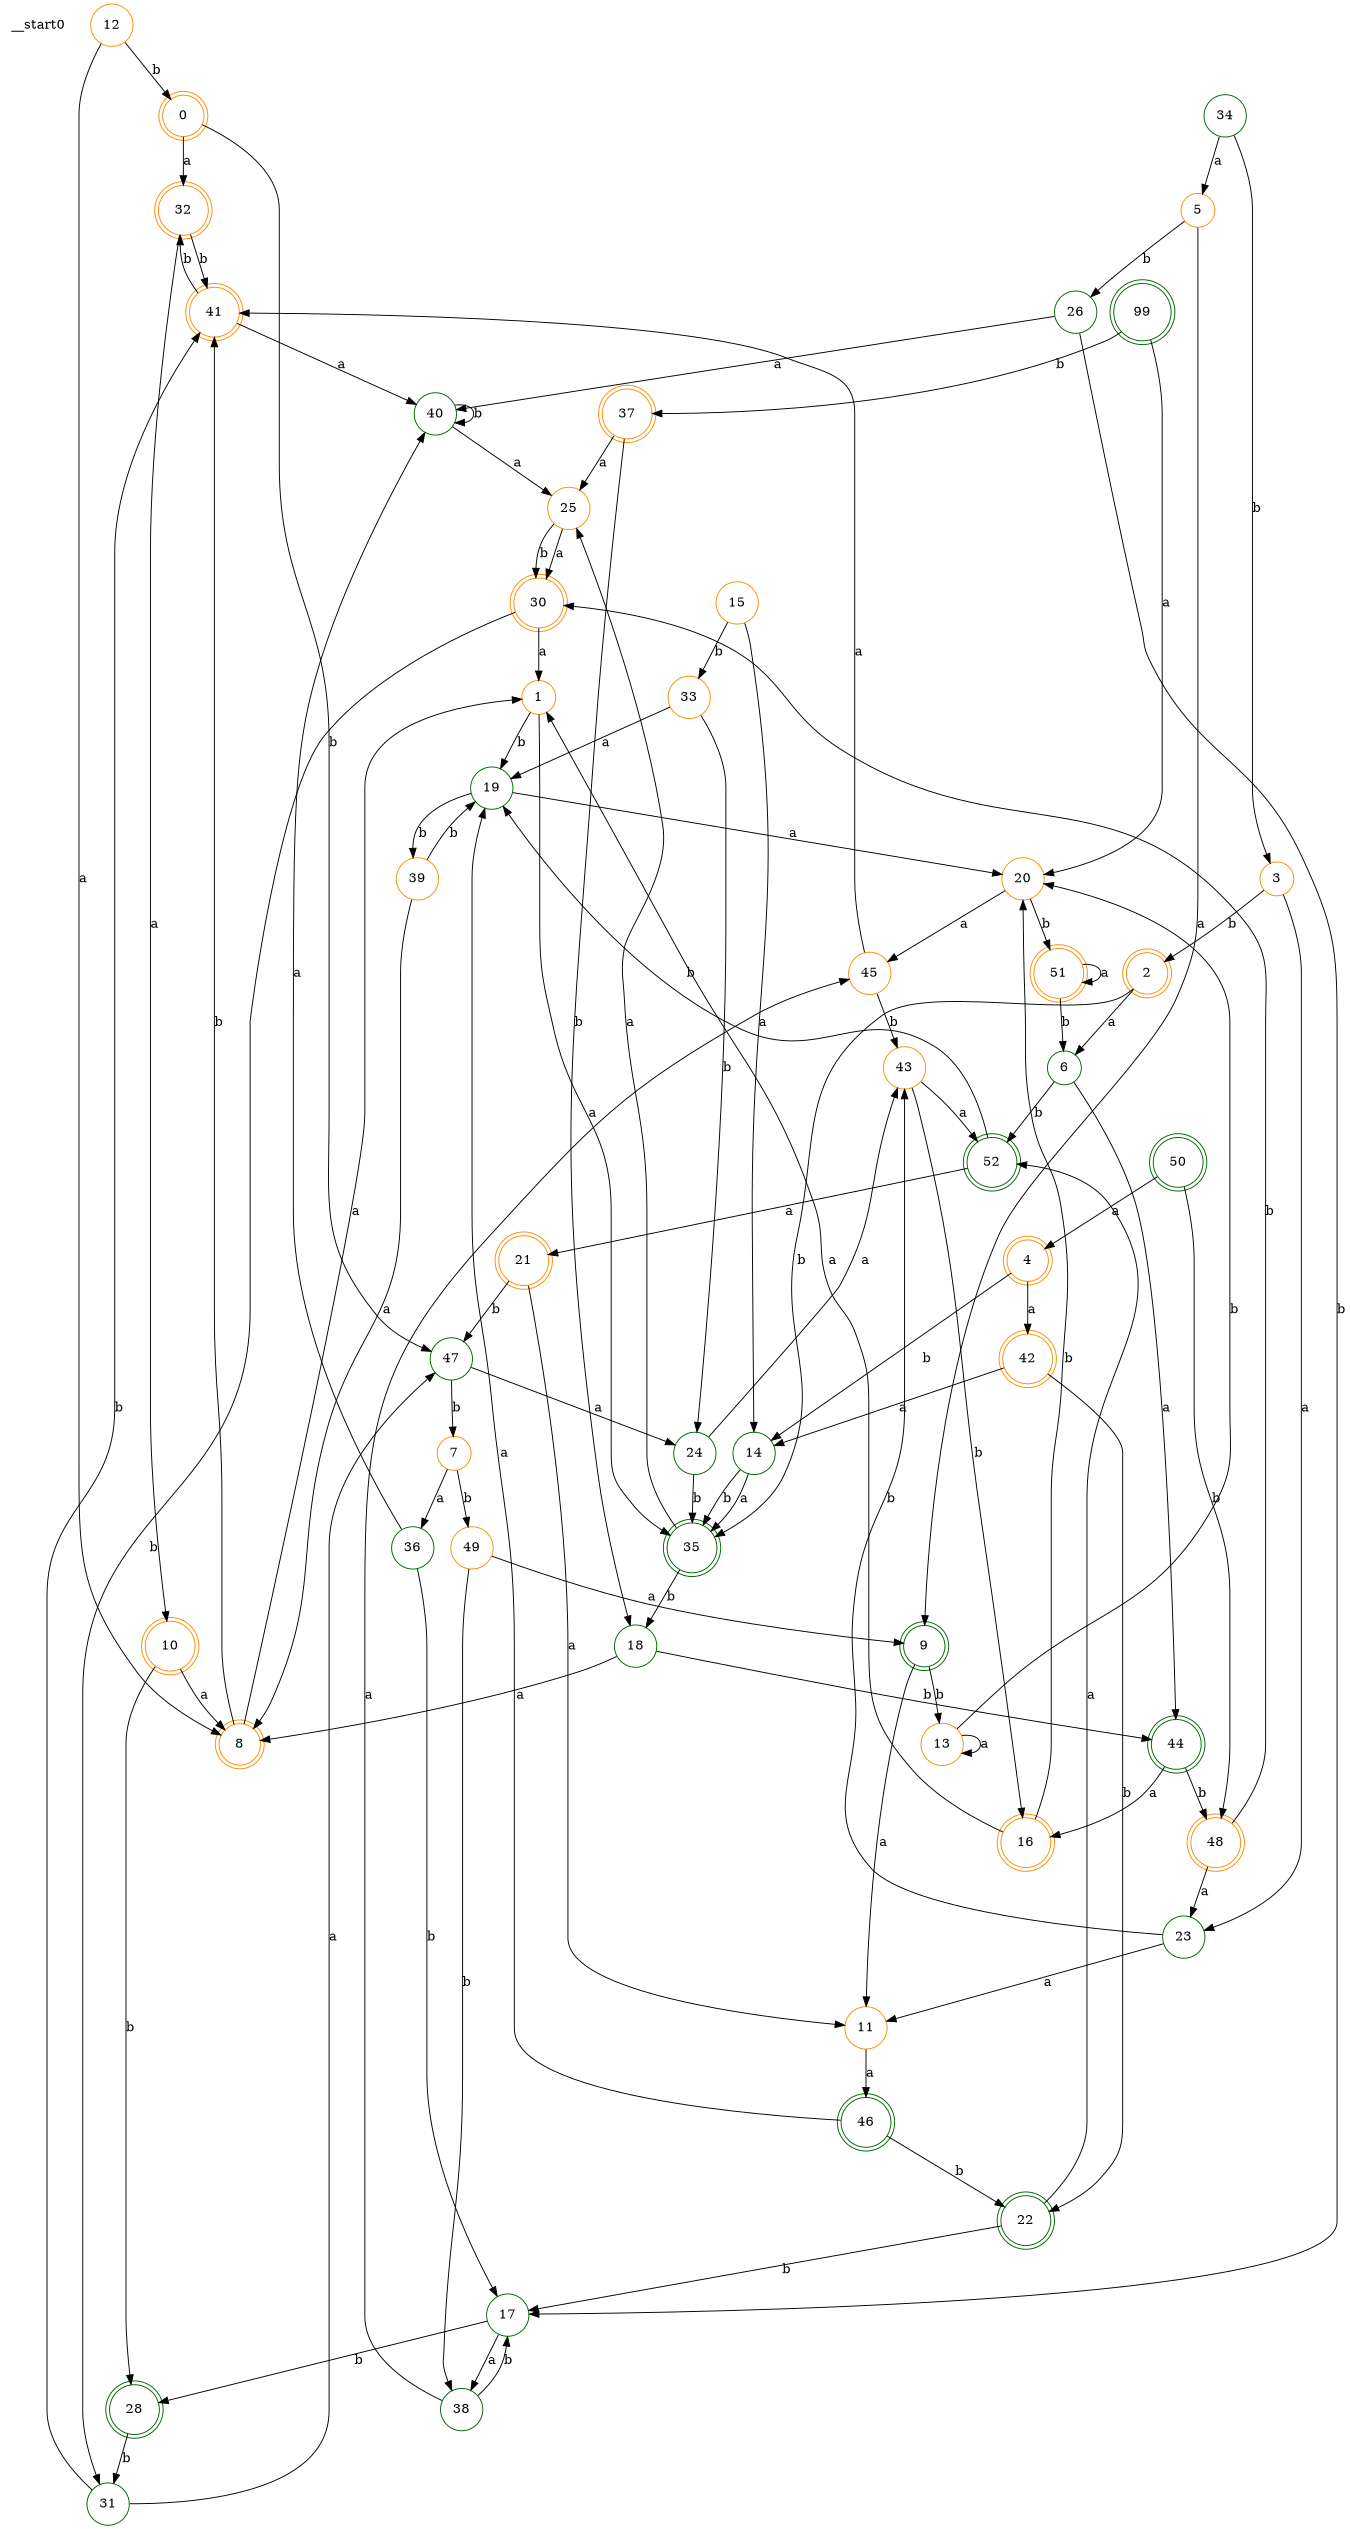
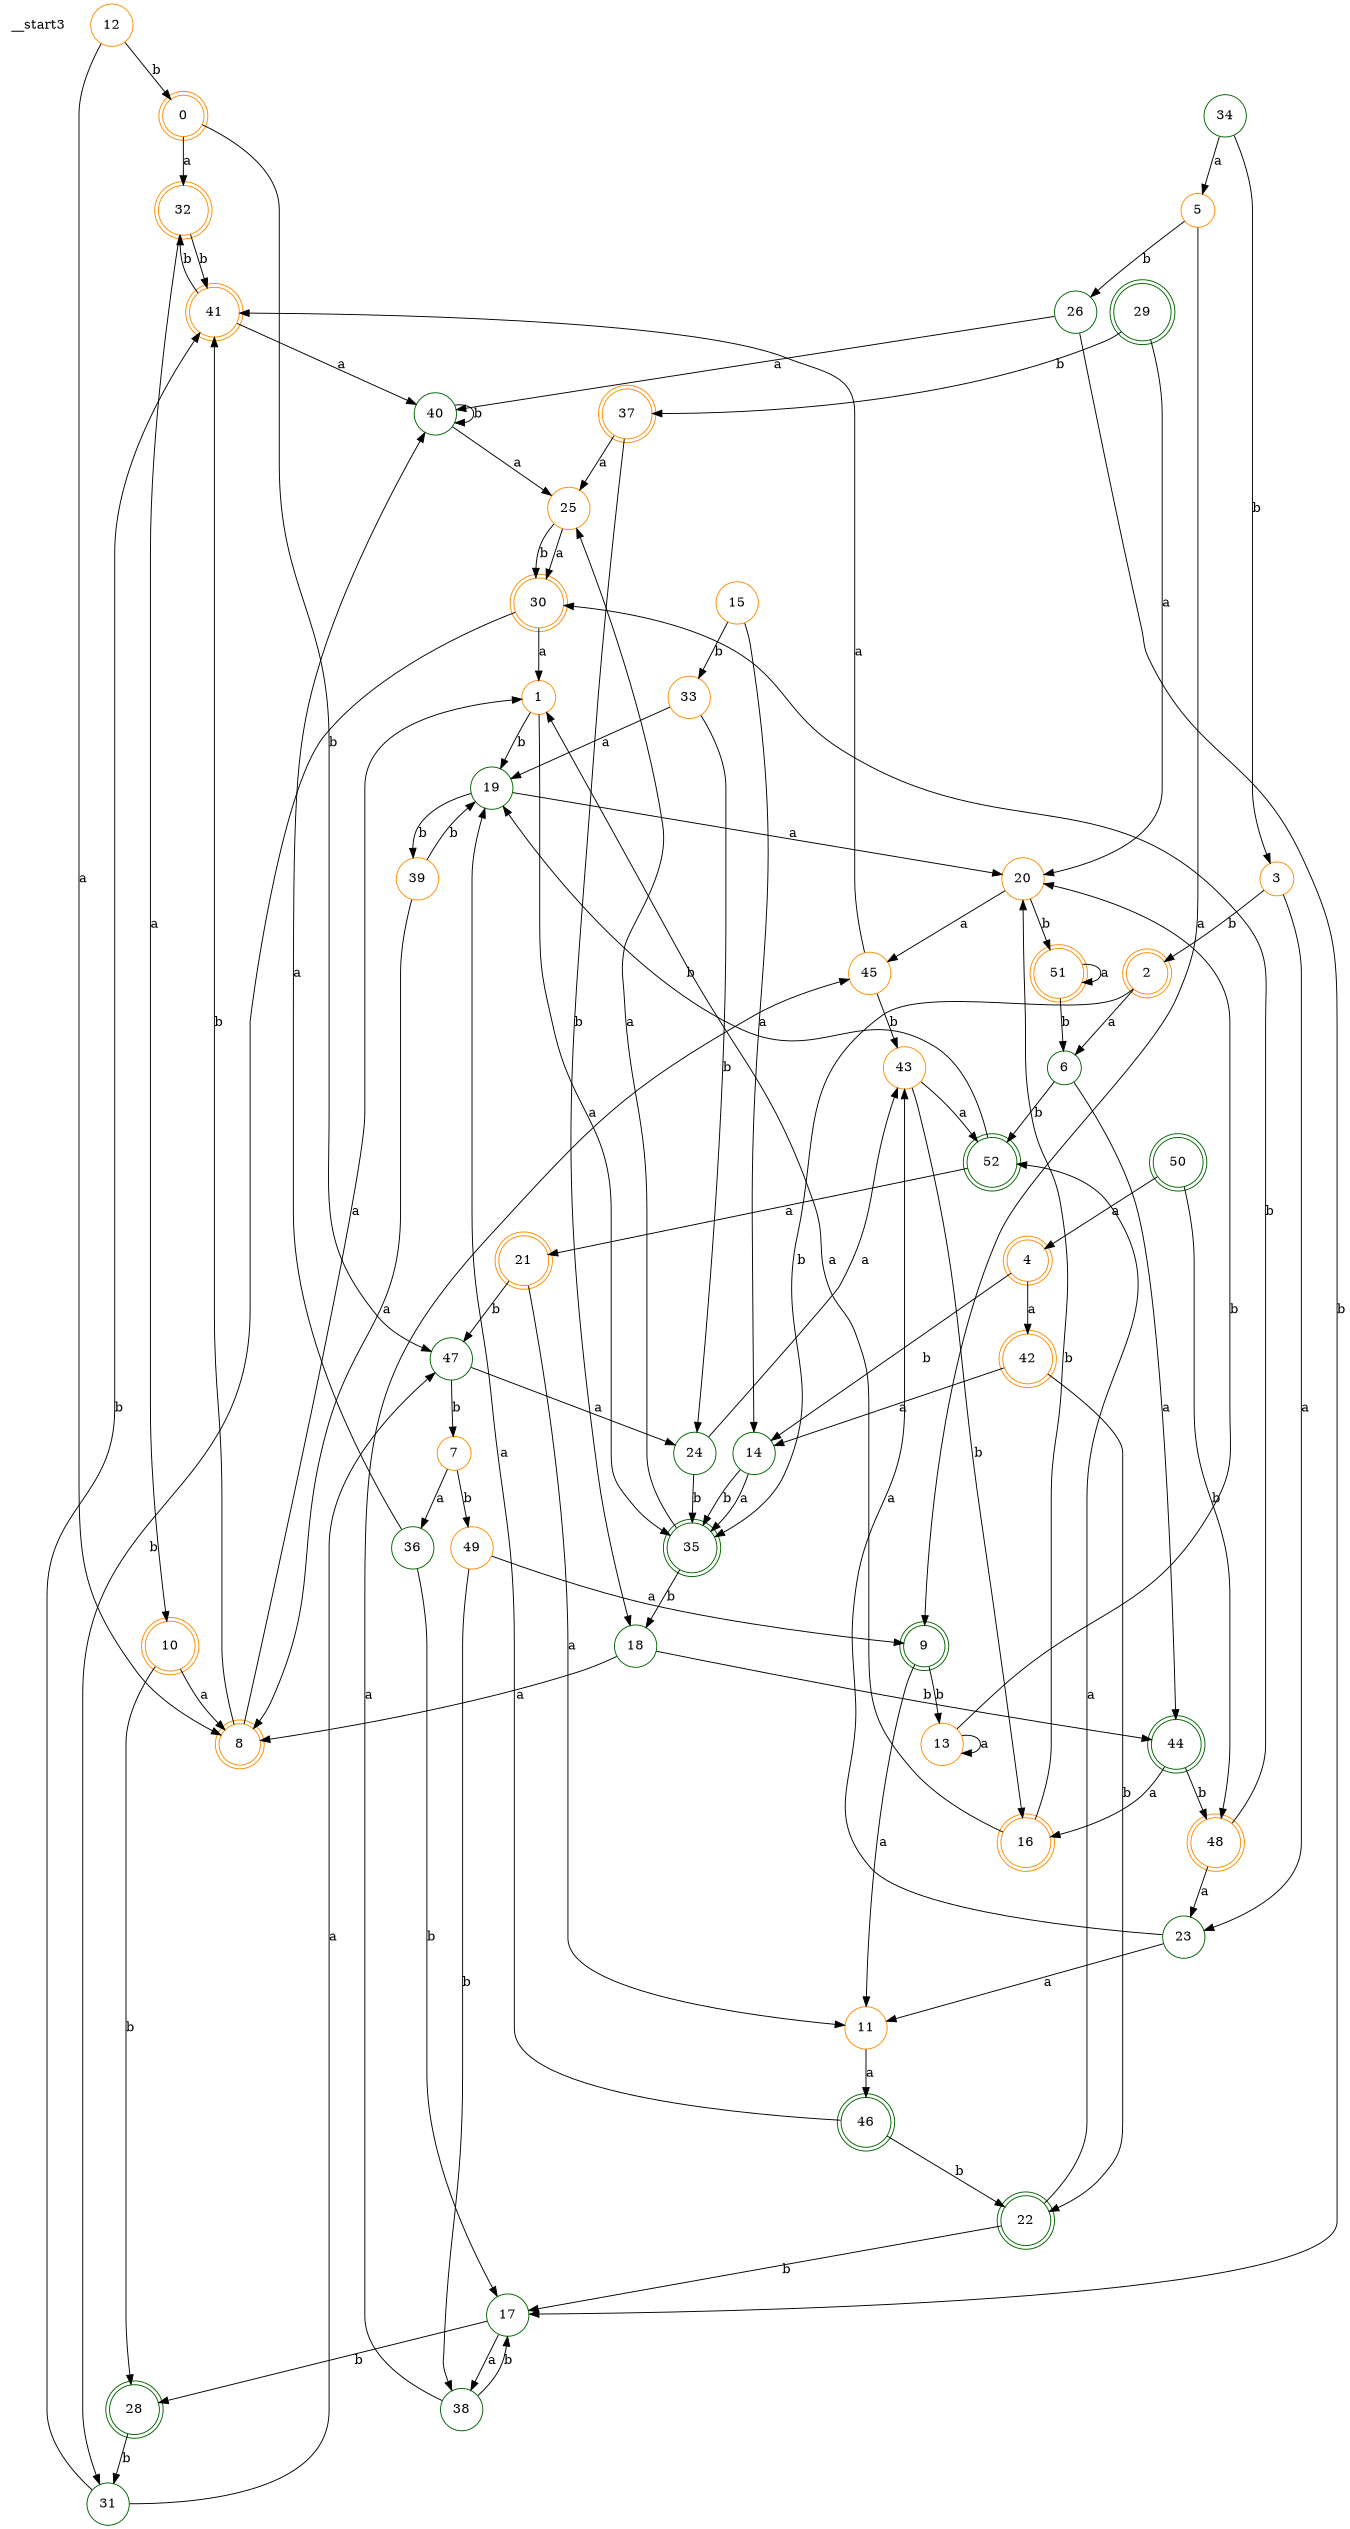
node "__start0": label "__start0" -> "__start3"
node "99": label "99" -> "29"
edge "23" -> "43": label "b" -> "a"
